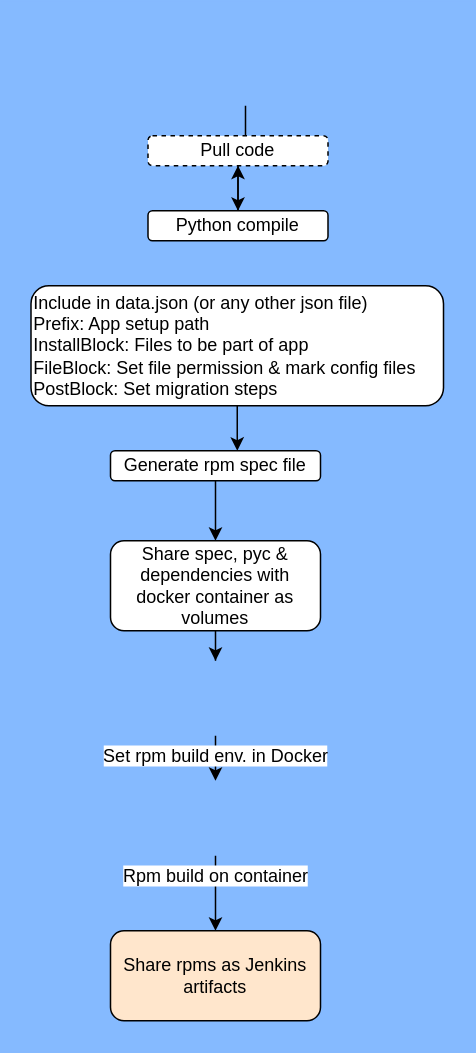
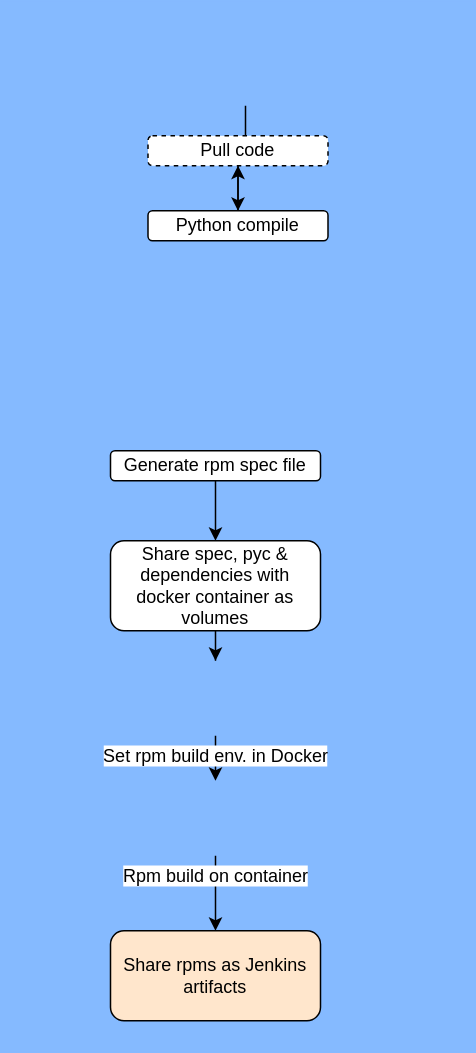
node "Include in data.json (or any other json file) Prefix: App setup path InstallBlock: Files to be part of app FileBlock: Set file permission & mark config files PostBlock: Set migration steps": removed
edge "Include in data.json (or any other json file) Prefix: App setup path InstallBlock: Files to be part of app FileBlock: Set file permission & mark config files PostBlock: Set migration steps" -> "Generate rpm spec file": removed
